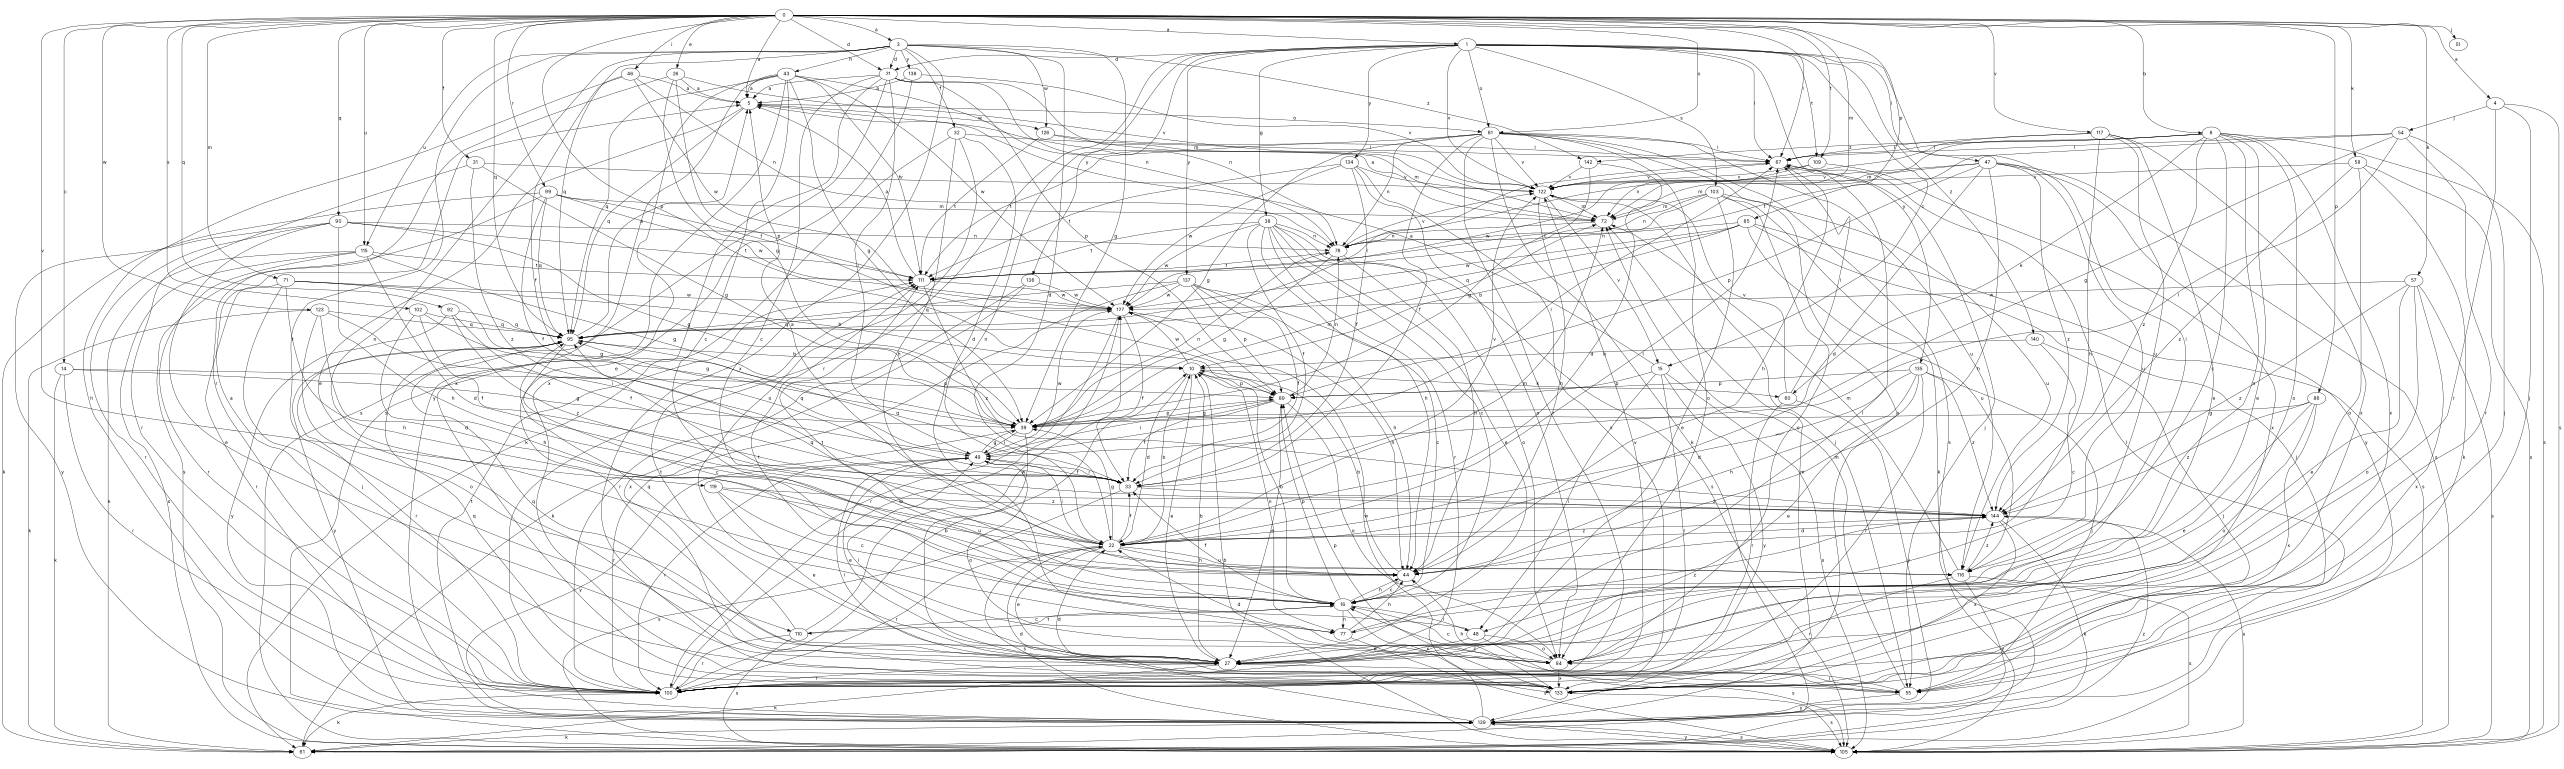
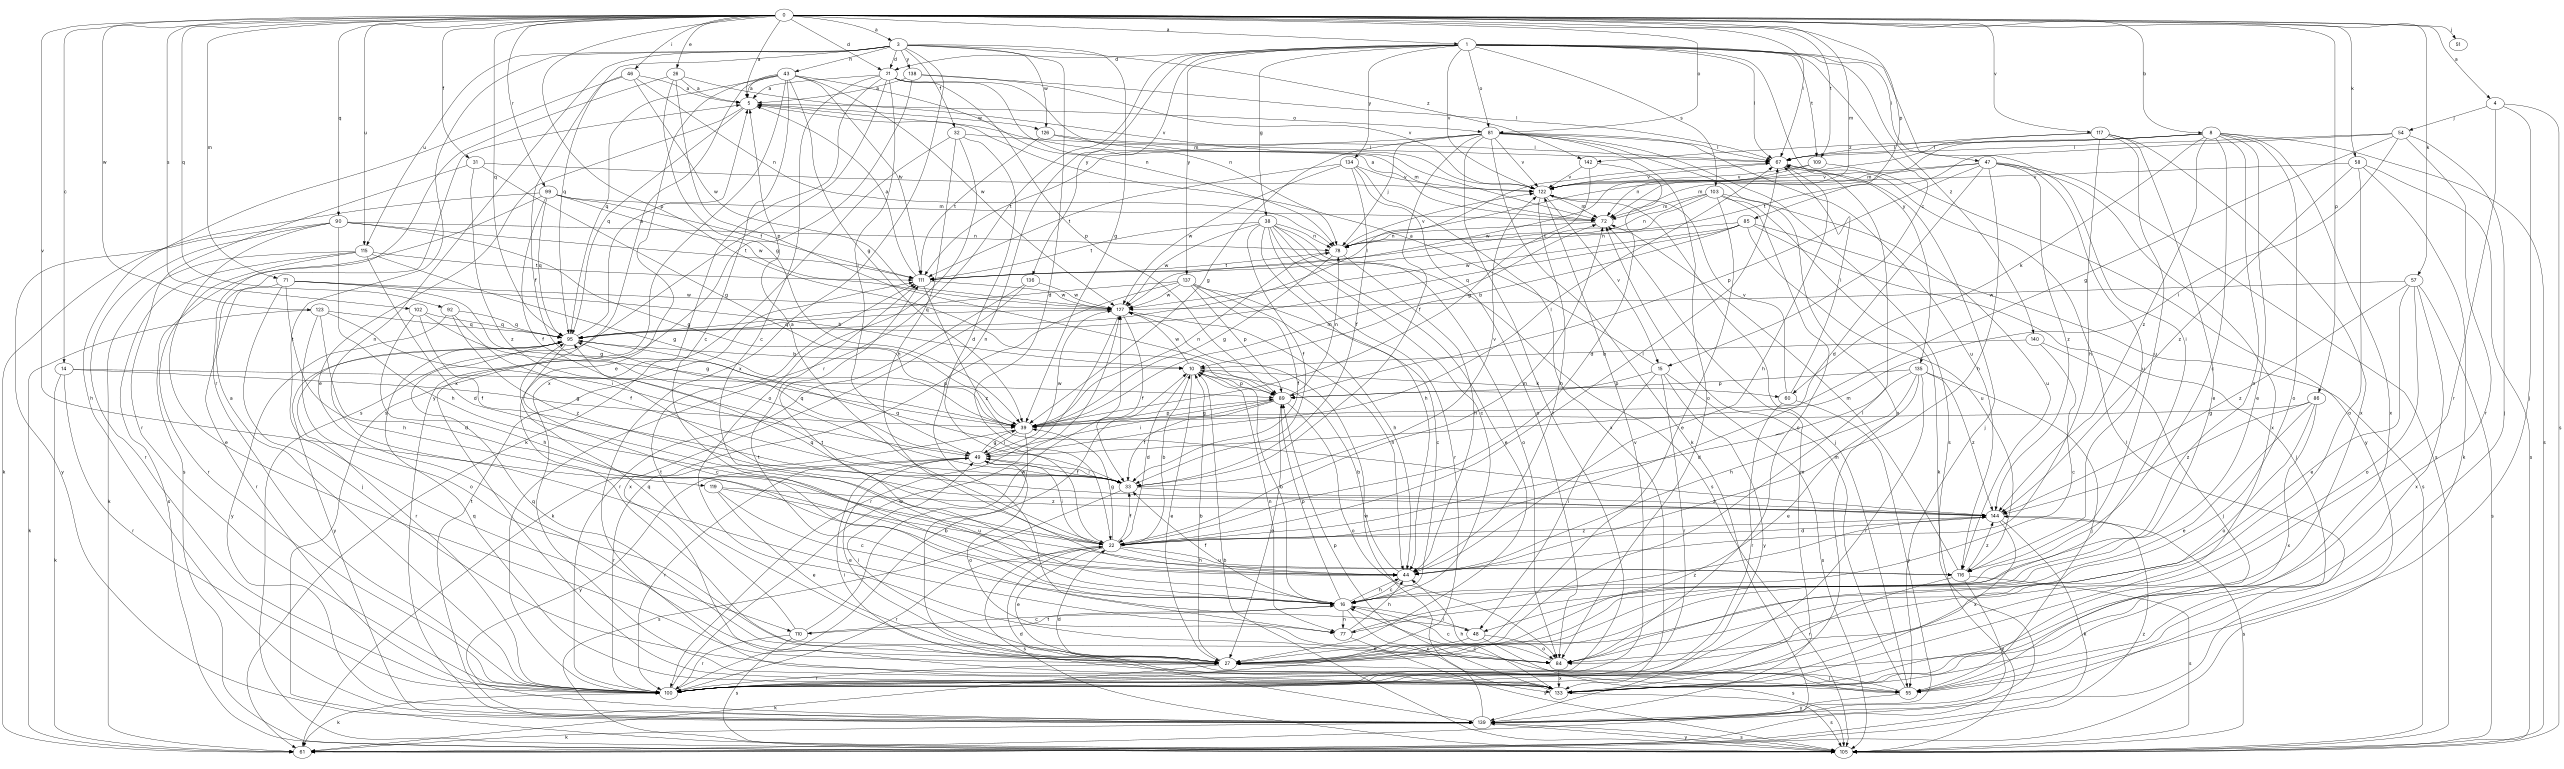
edge "138" -> "67": added, label "l"
edge "81" -> "78": label "n" -> "j"
edge "84" -> "22": removed, label "d"
